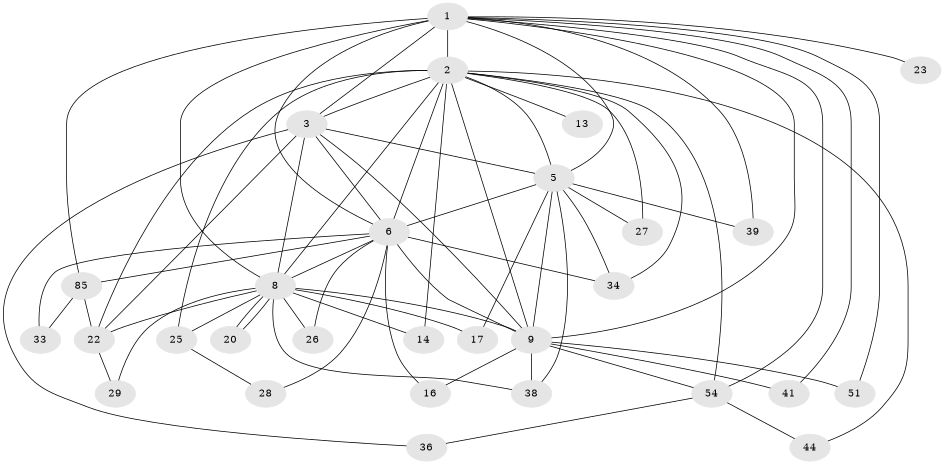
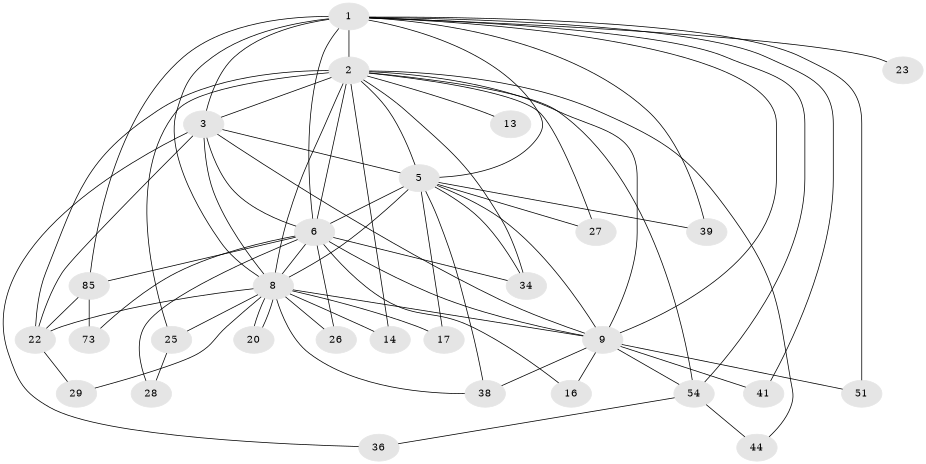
edge "5" -- "8": added
node "33": label "33" -> "73"
